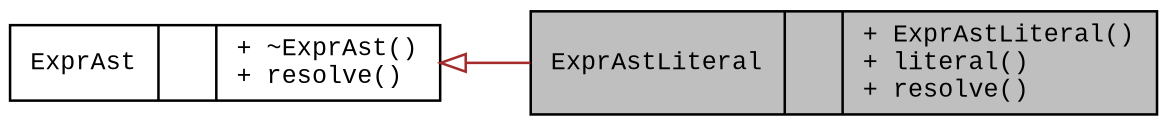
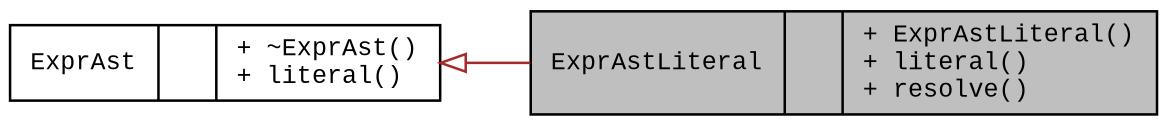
node "ExprAst": text "+ resolve()" -> "+ literal()"
